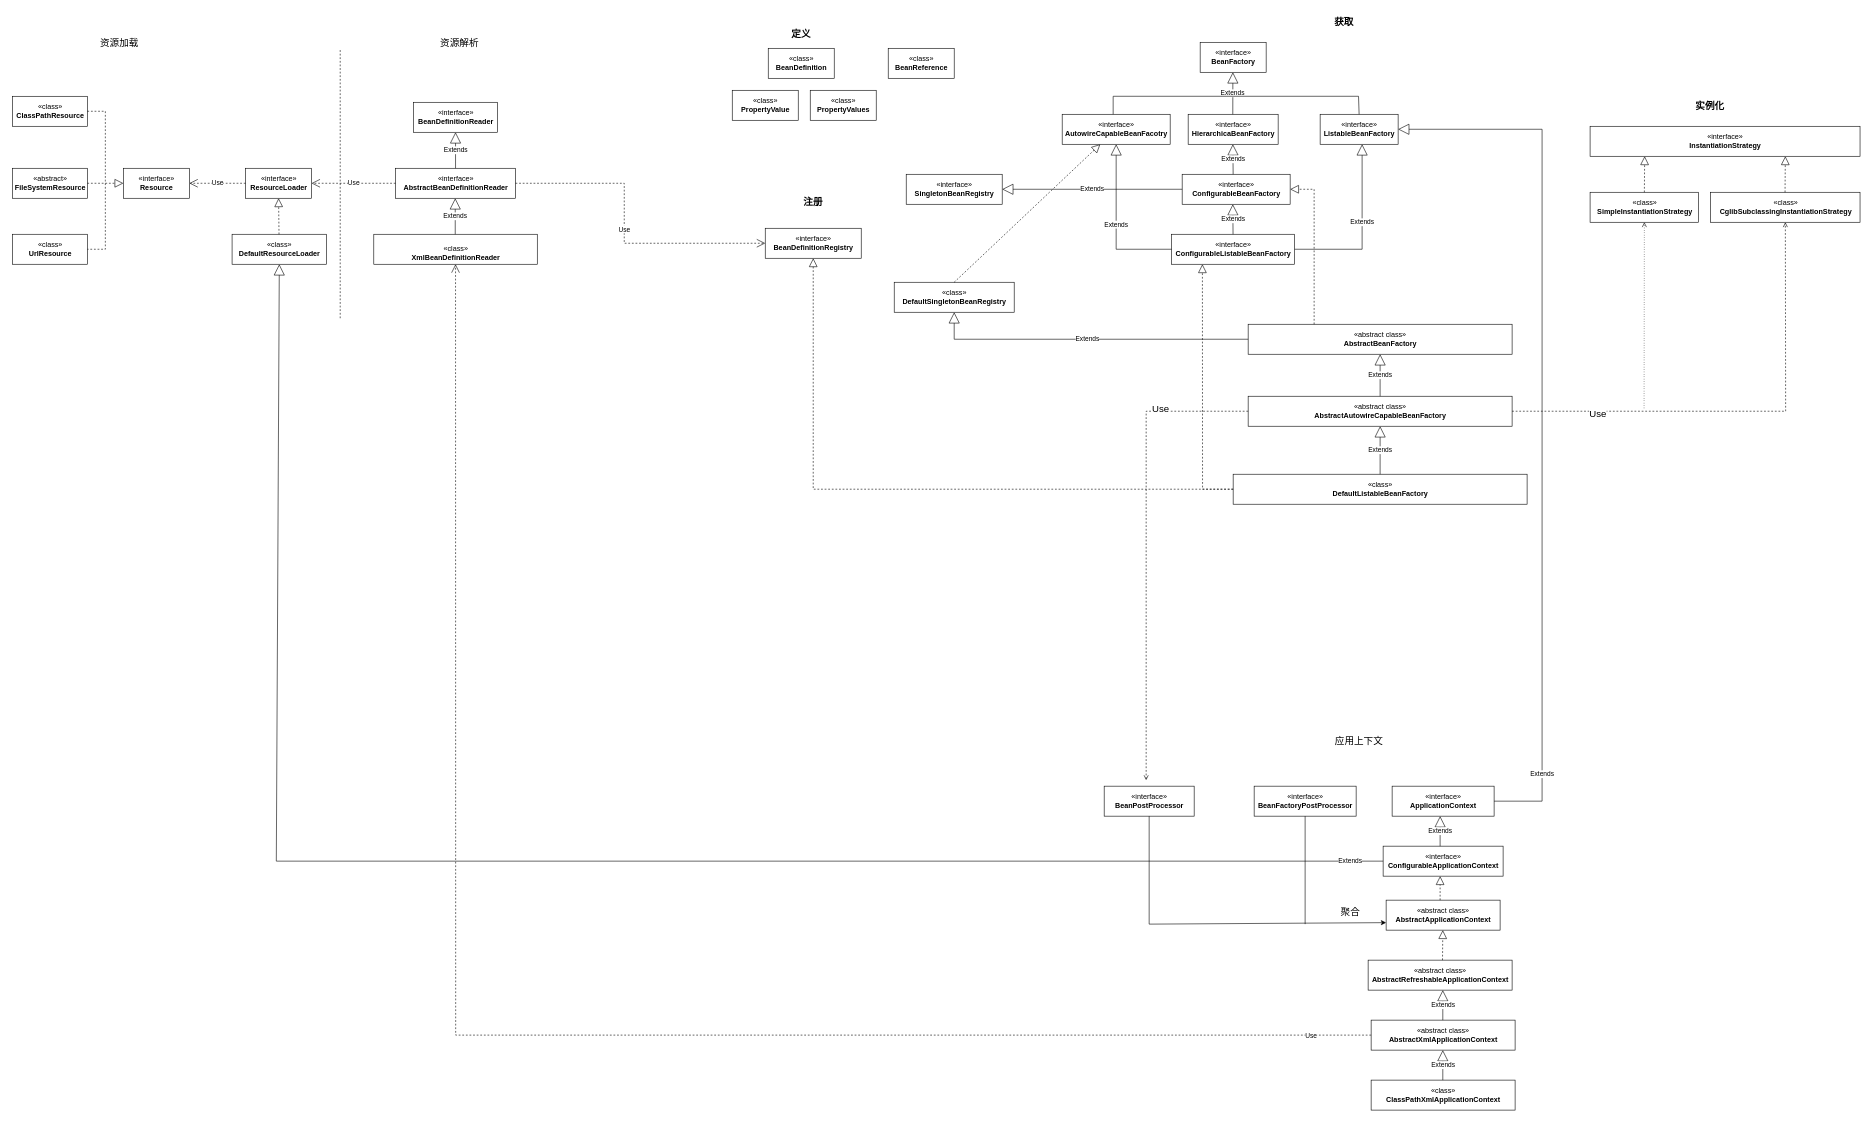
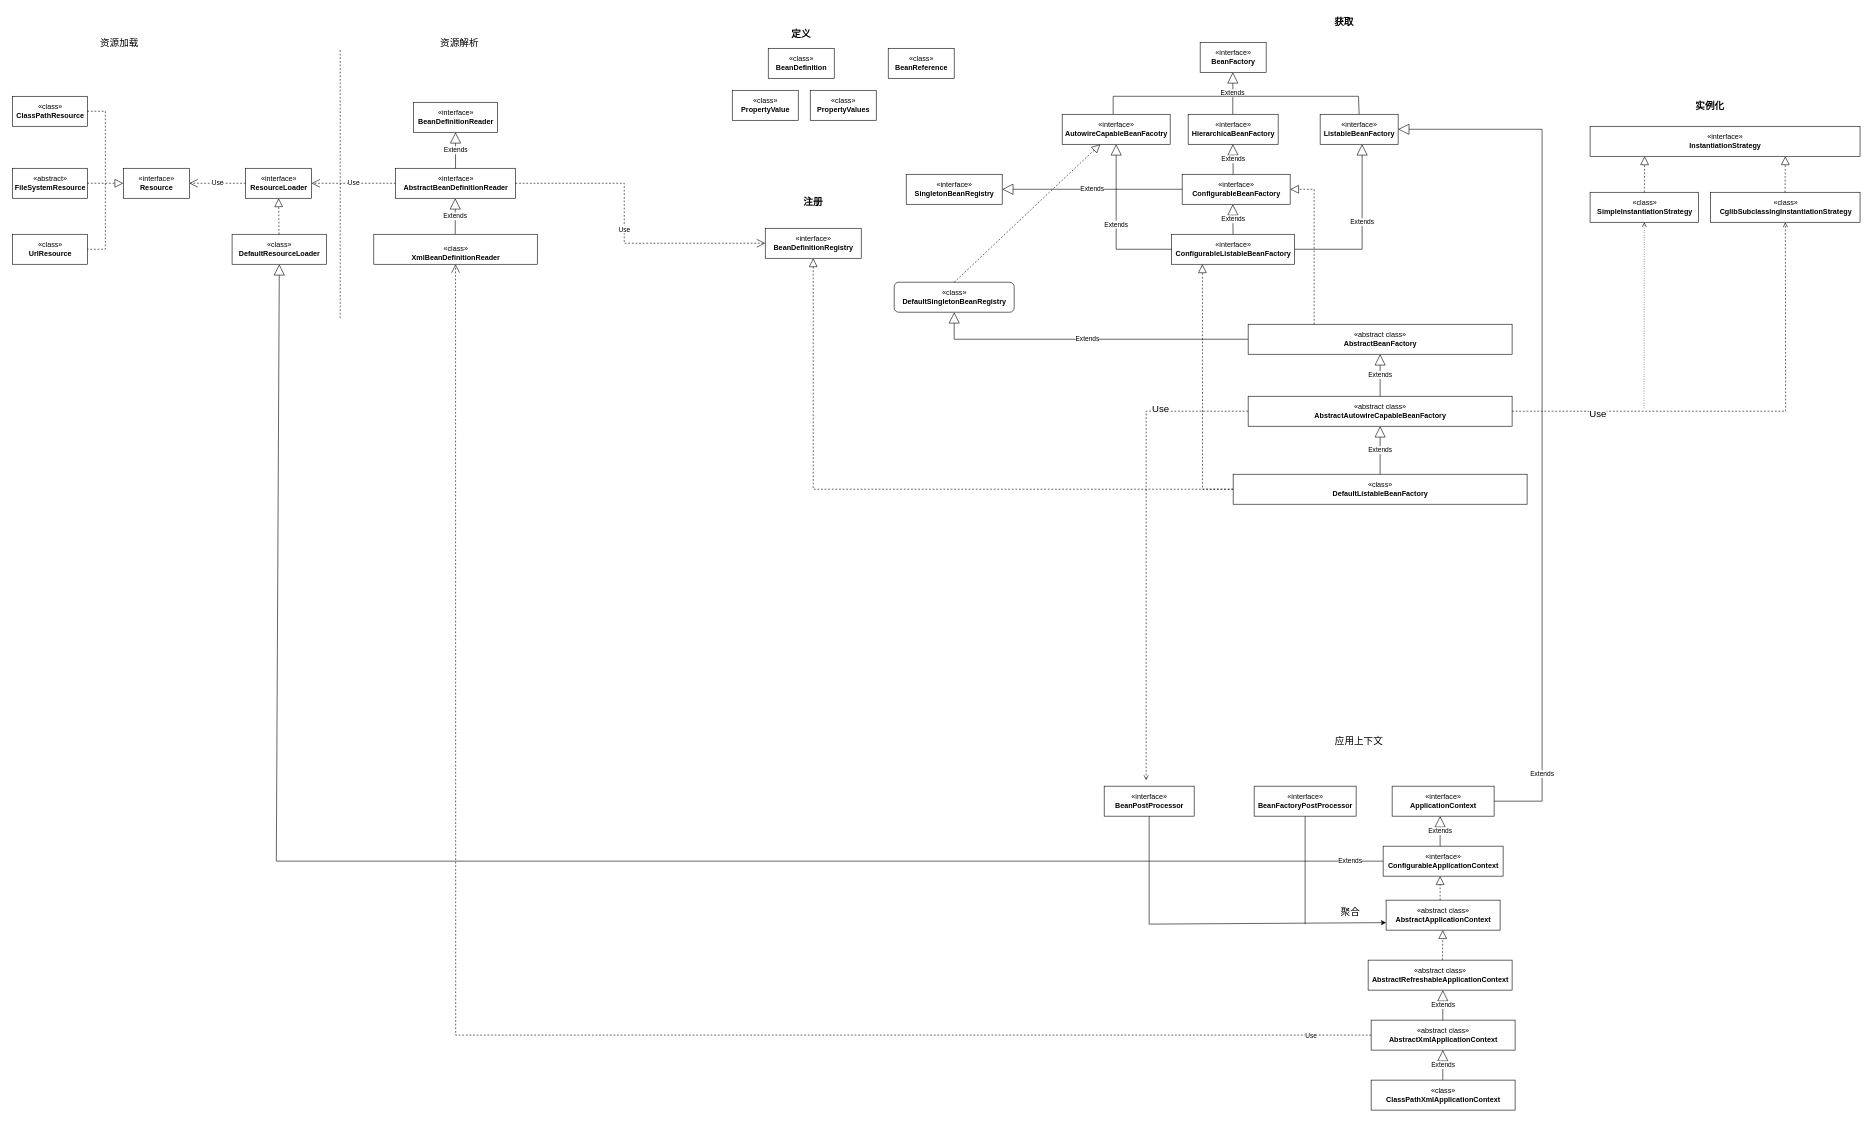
node "«class» DefaultSingletonBeanRegistry": shape rectangle -> rounded rectangle
